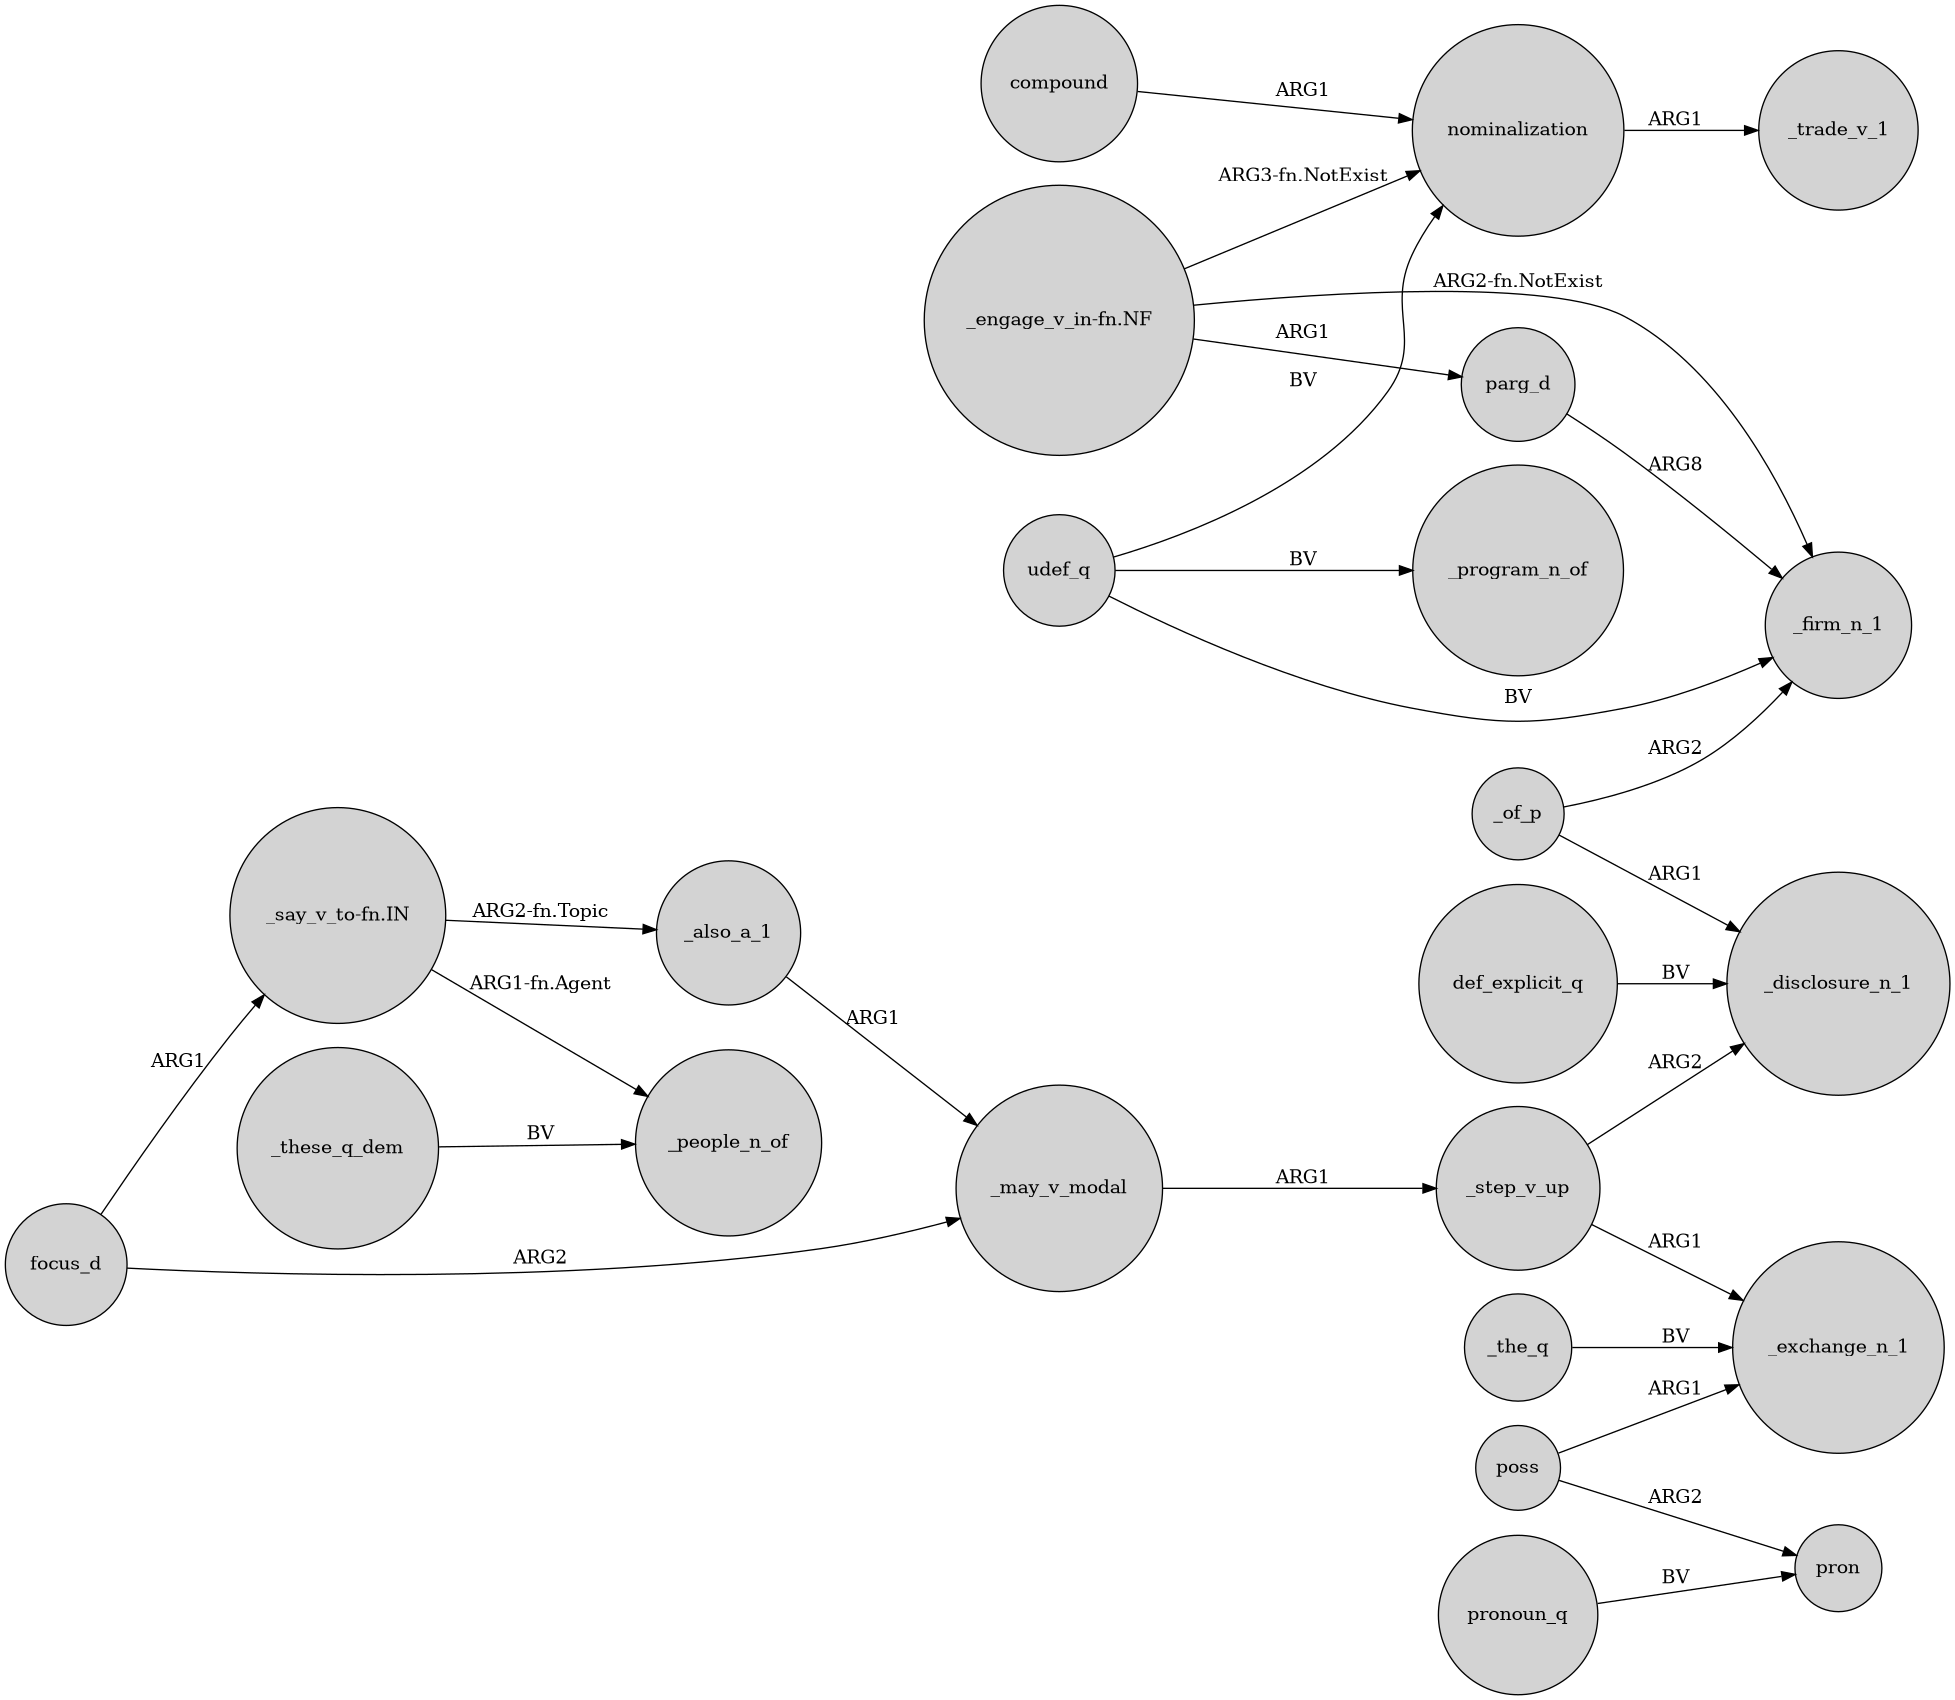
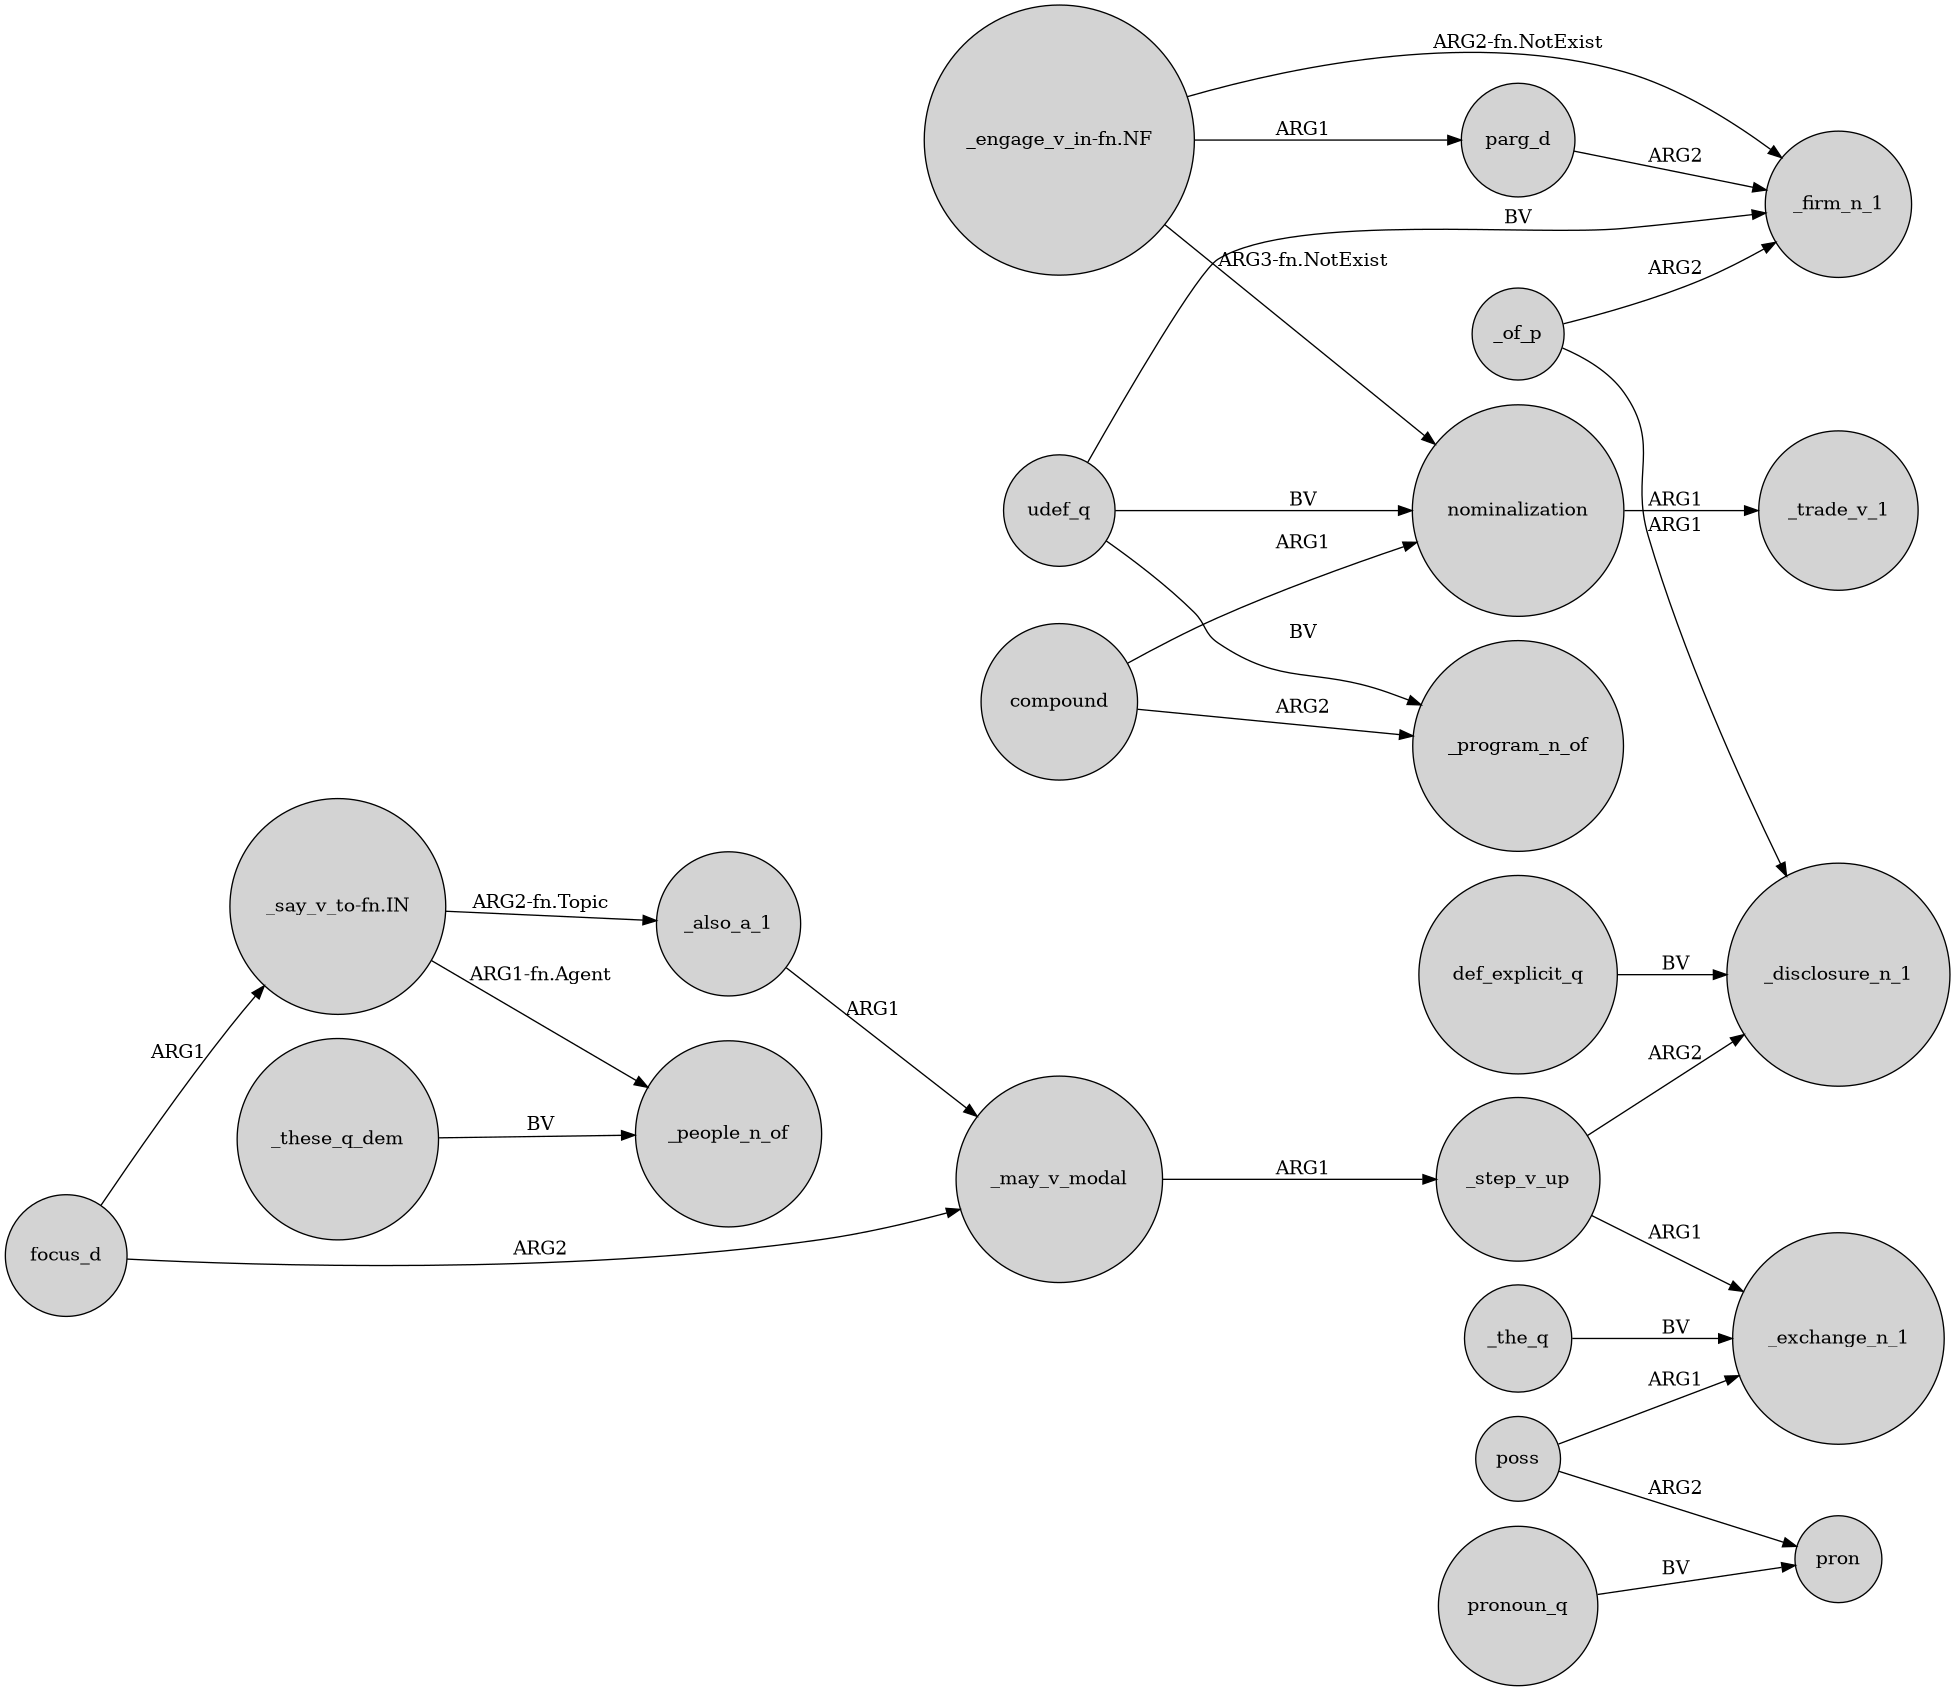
edge "parg_d" -> "_firm_n_1": label "ARG8" -> "ARG2"
edge "compound" -> "_program_n_of": added, label "ARG2"
